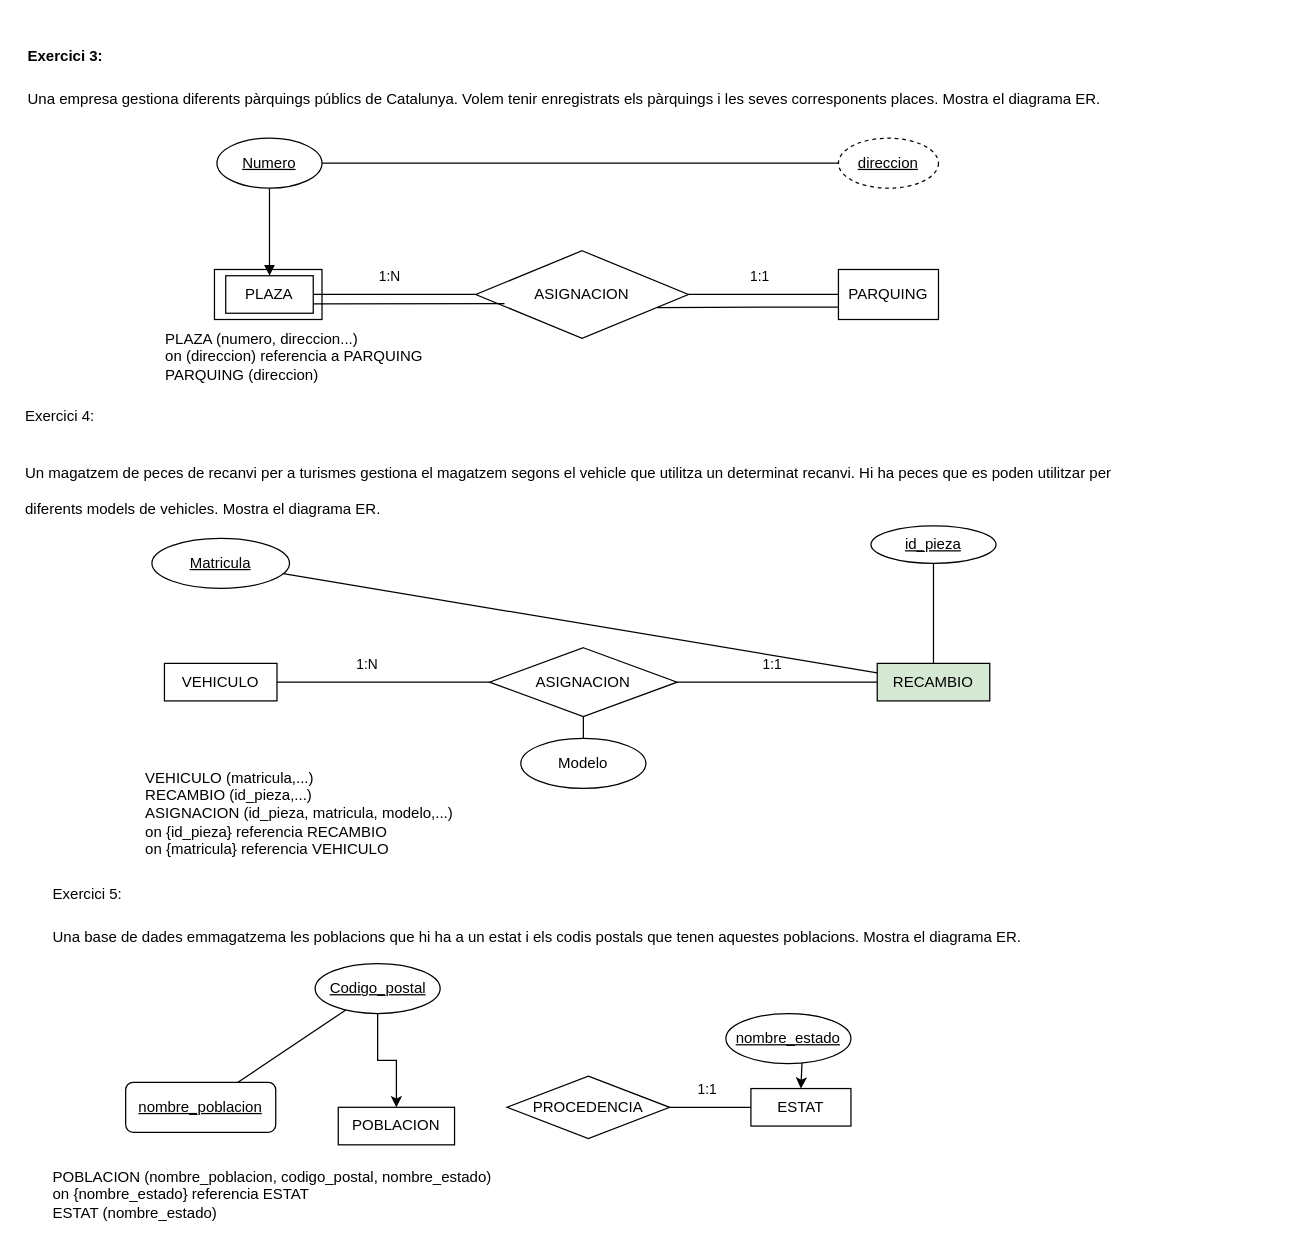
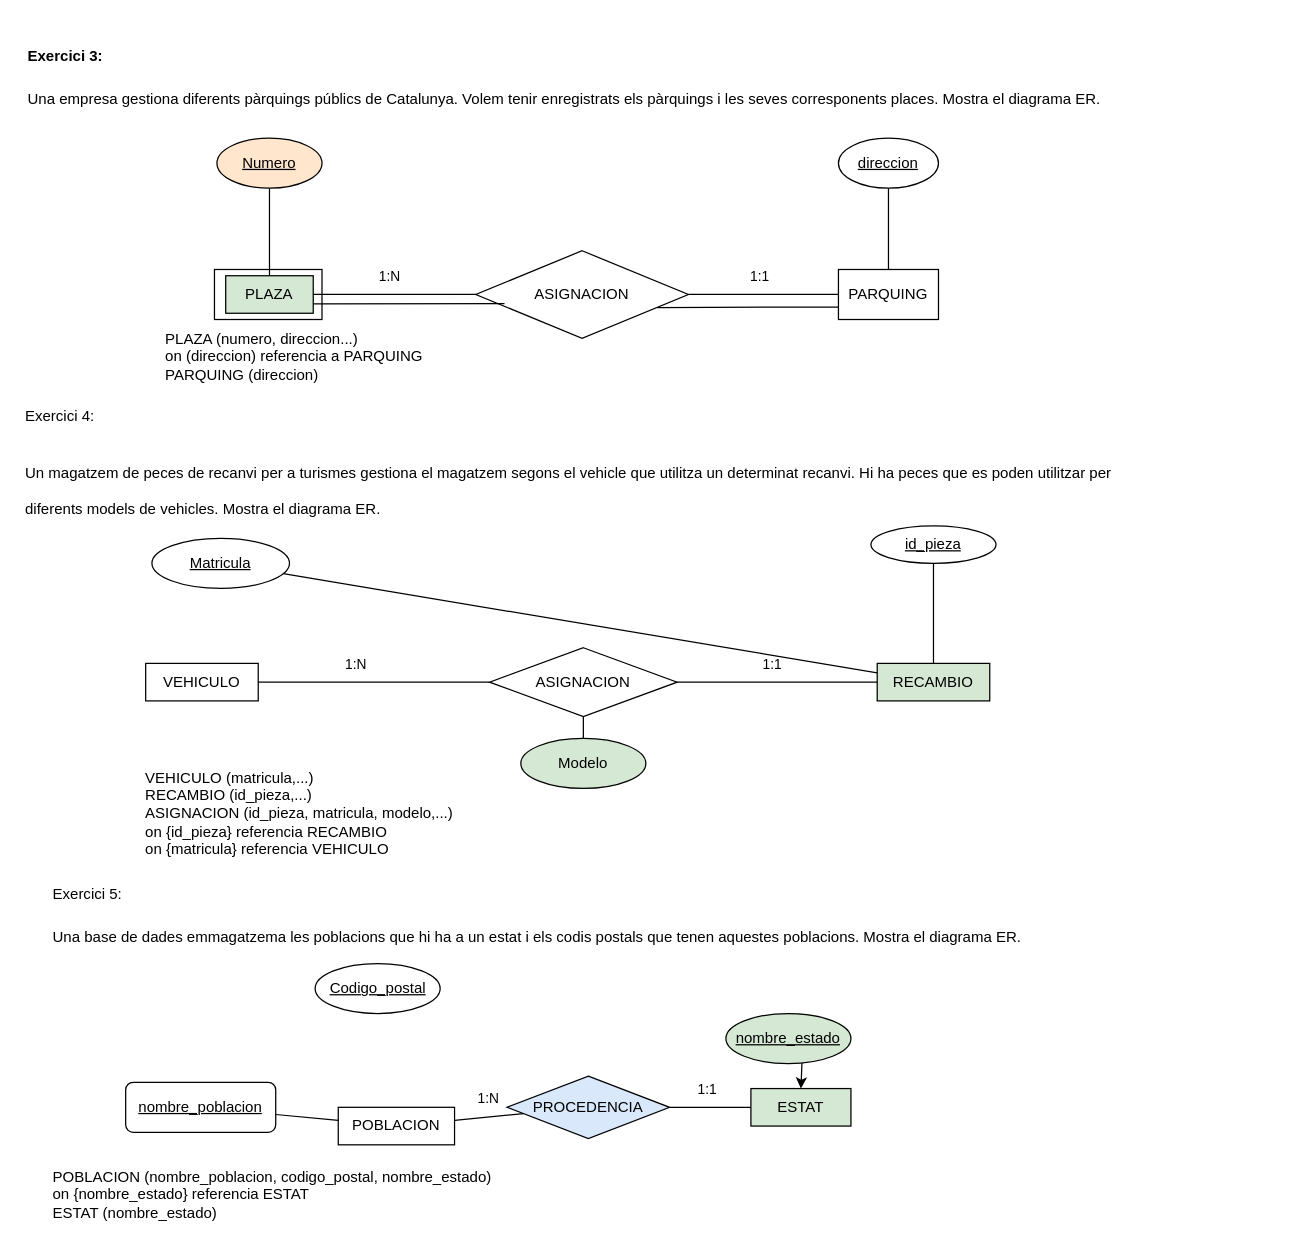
node "Numero": fillcolor #ffffff -> #ffe6cc
edge "Numero" -- "direccion": now "PARQUING" -- "direccion"
node "direccion": style dashed -> solid
edge "Numero" -> "PLAZA": arrowhead block -> none
node "PLAZA": fillcolor #ffffff -> #d5e8d4
node "VEHICULO": moved (221, 682) -> (202, 682)
node "Modelo": fillcolor #ffffff -> #d5e8d4
node "nombre_estado": fillcolor #ffffff -> #d5e8d4
edge "Codigo_postal" -- "nombre_poblacion": now "POBLACION" -- "nombre_poblacion"
edge "Codigo_postal" -> "POBLACION": removed
node "PROCEDENCIA": fillcolor #ffffff -> #dae8fc
node "ESTAT": fillcolor #ffffff -> #d5e8d4
edge "PROCEDENCIA" -- "POBLACION": added, label "1:N"
